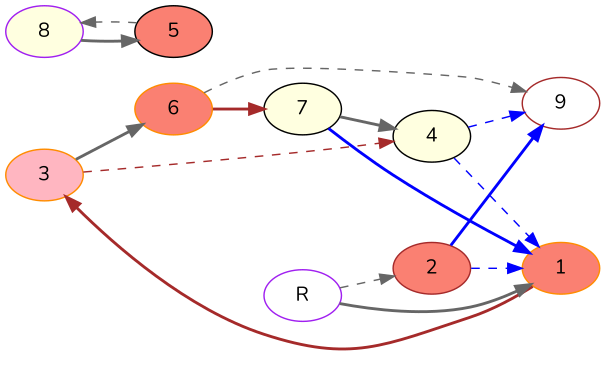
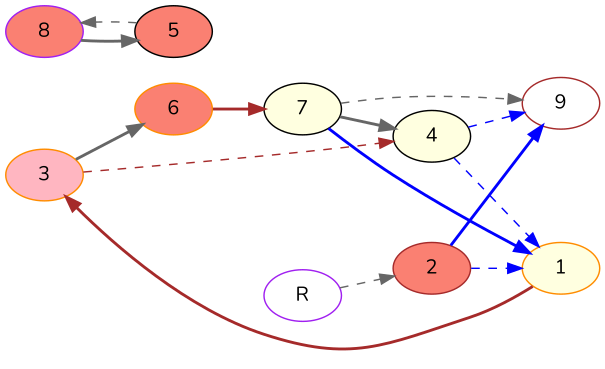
node "8": fillcolor lightyellow -> salmon
edge "6" -> "9": now "7" -> "9"
node "1": fillcolor salmon -> lightyellow
edge "R" -> "1": removed
